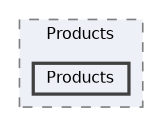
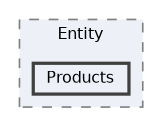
cluster "Products": label "Products" -> "Entity"
